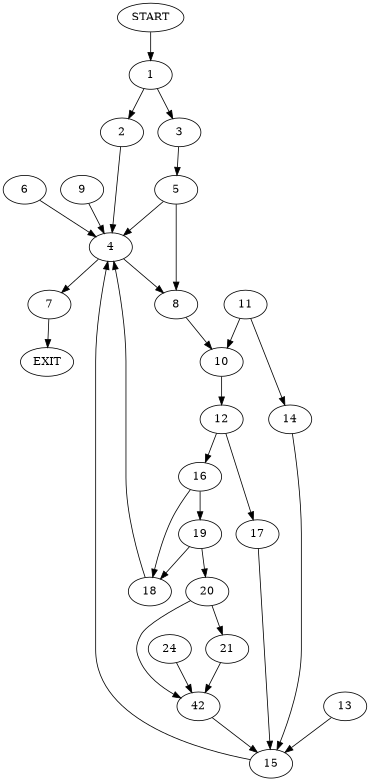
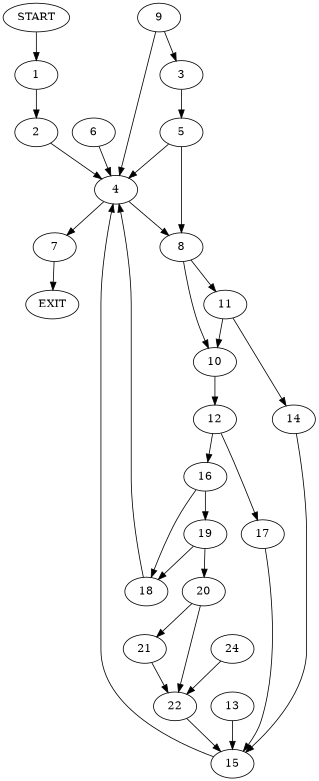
edge "1" -> "3": now "9" -> "3"
edge "8" -> "11": added
node "42": label "42" -> "22"
